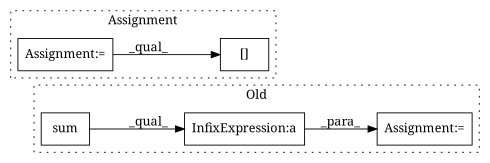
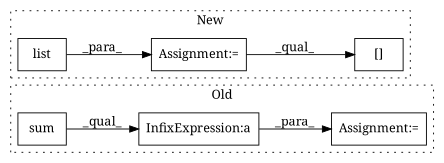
cluster "Assignment": label "Assignment" -> "New"
node "list": added
